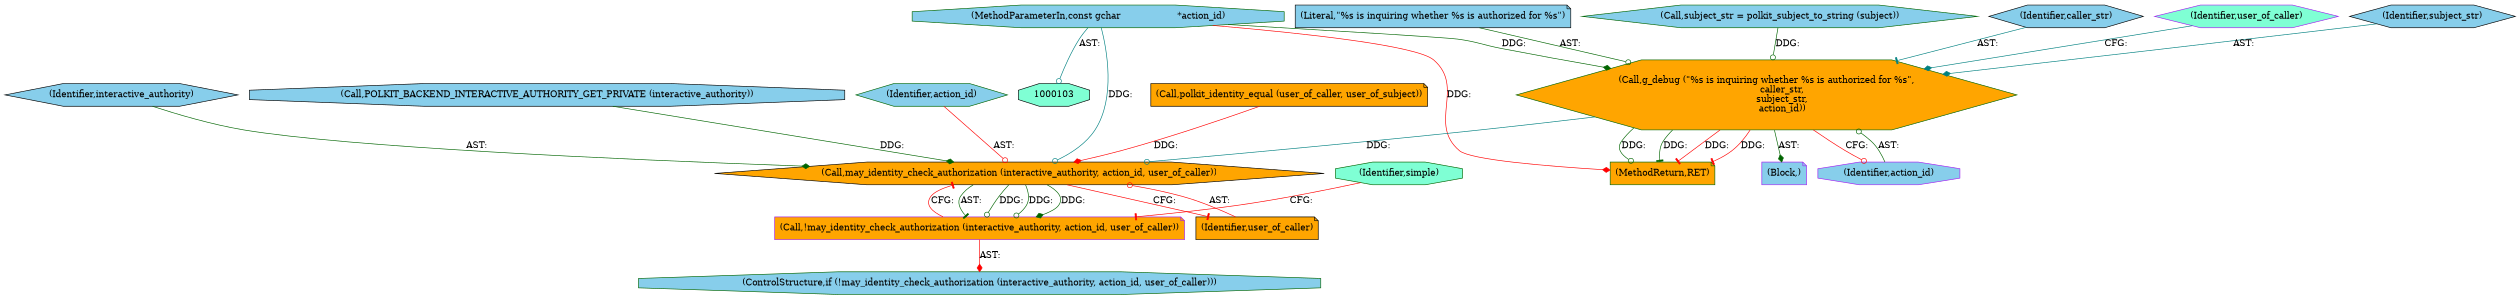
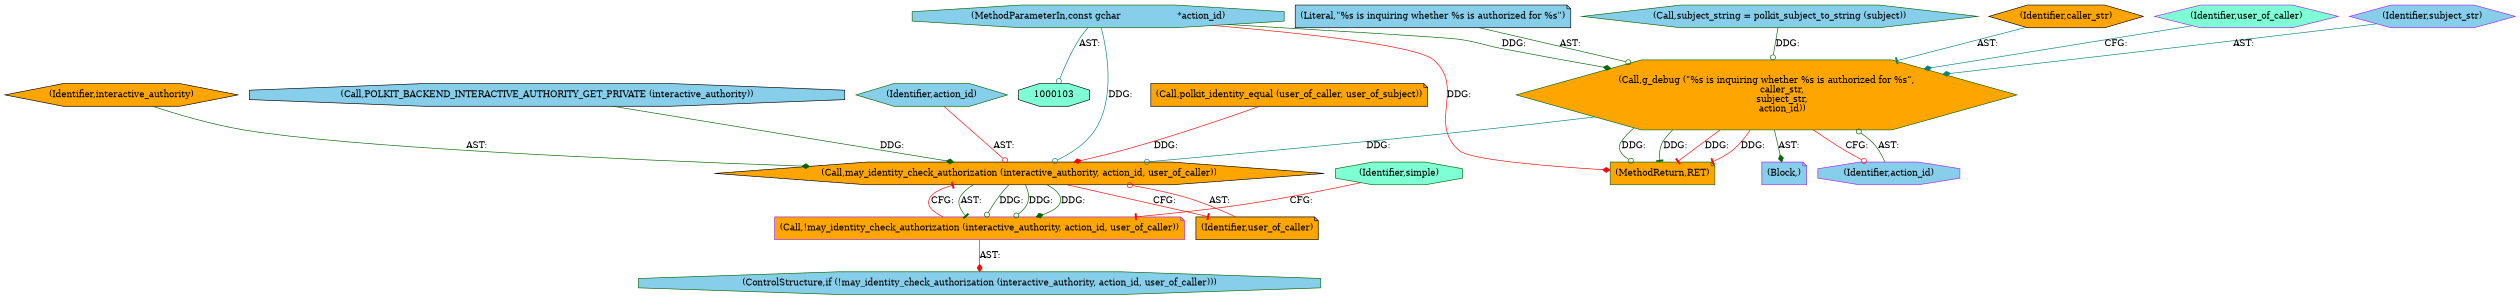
node "(Call,subject_str = polkit_subject_to_string (subject))": label "(Call,subject_str = polkit_subject_to_string (subject))" -> "(Call,subject_string = polkit_subject_to_string (subject))"
node "(Identifier,caller_str)": fillcolor skyblue -> orange
node "(Identifier,subject_str)": color black -> purple
node "(Identifier,interactive_authority)": fillcolor skyblue -> orange
